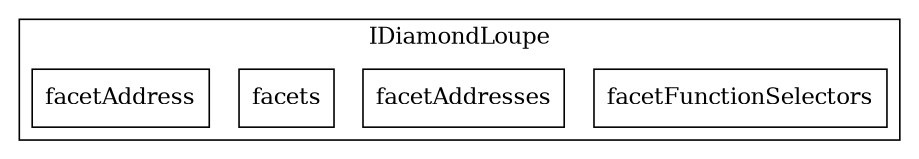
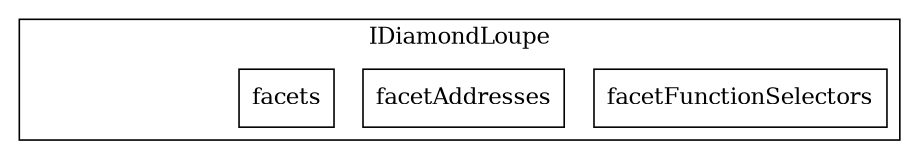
node "facetAddress": removed
